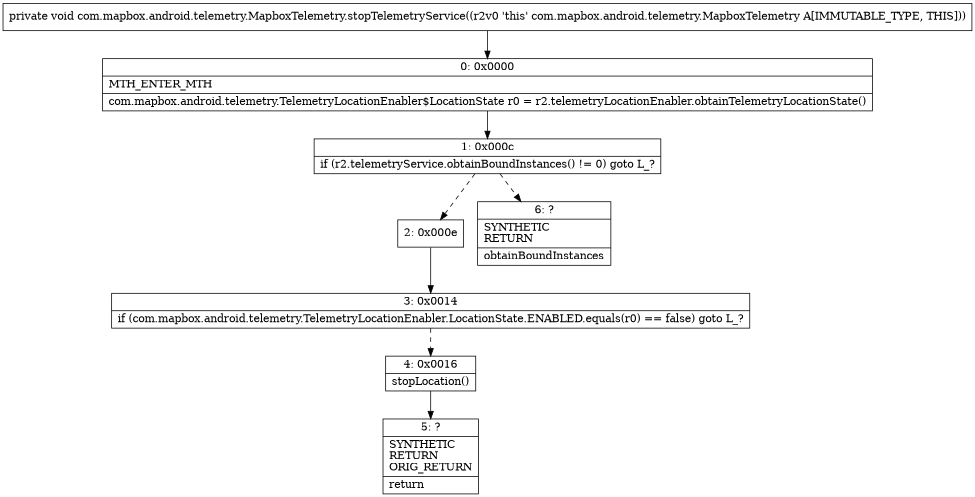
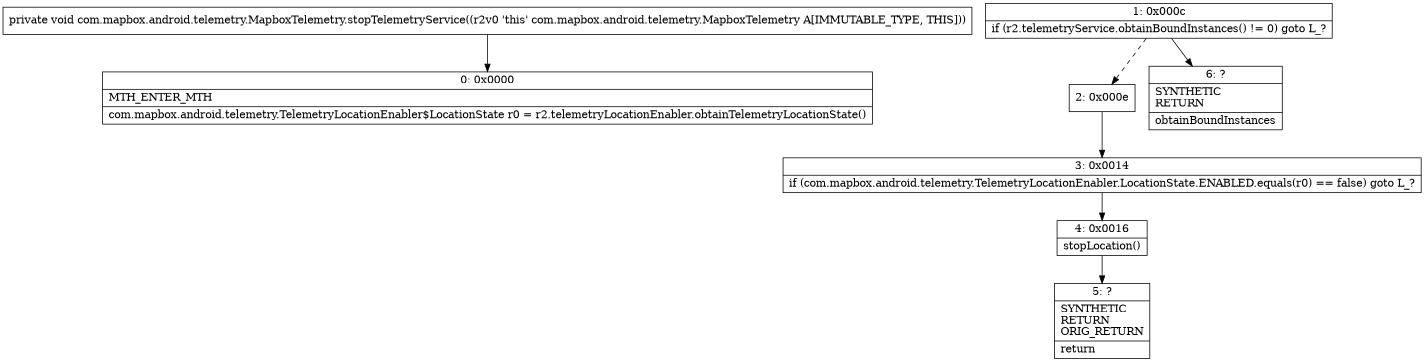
edge "0: 0x0000" -> "1: 0x000c": removed
edge "1: 0x000c" -> "6: ?": style dashed -> solid
edge "3: 0x0014" -> "4: 0x0016": style dashed -> solid
